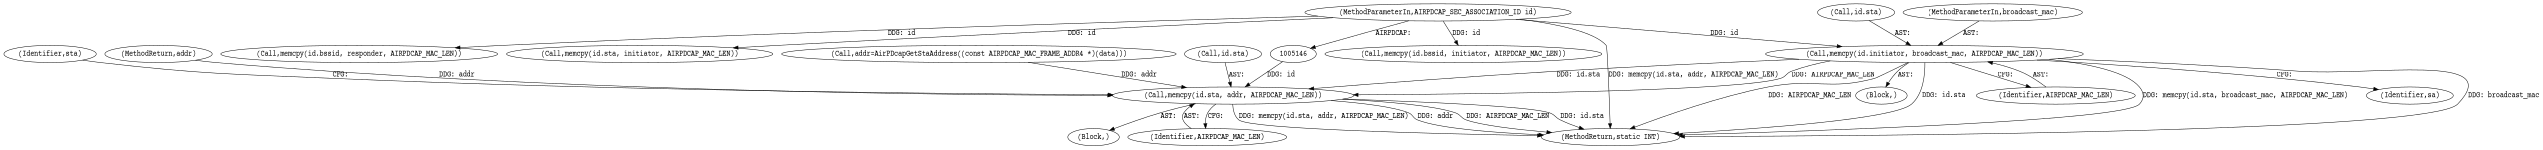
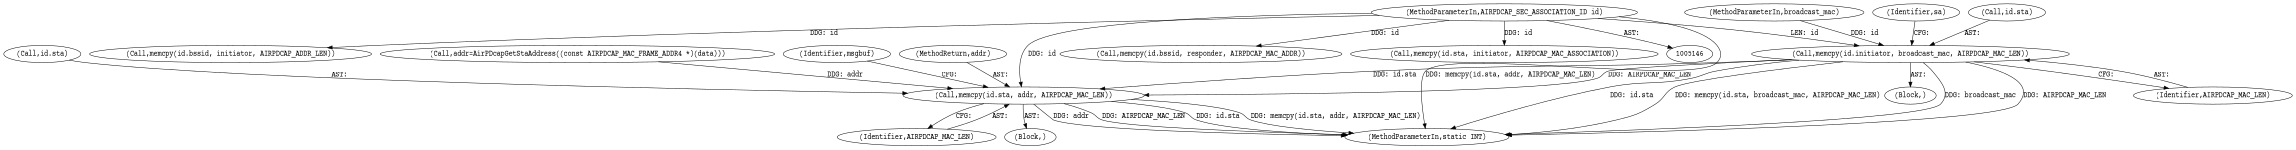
edge "(MethodParameterIn,AIRPDCAP_SEC_ASSOCIATION_ID id)" -> "1005146": label "AIRPDCAP: " -> "AST: "
edge "(MethodParameterIn,AIRPDCAP_SEC_ASSOCIATION_ID id)" -> "(Call,memcpy(id.initiator, broadcast_mac, AIRPDCAP_MAC_LEN))": label "DDG: id" -> "LEN: id"
edge "(MethodParameterIn,broadcast_mac)" -> "(Call,memcpy(id.initiator, broadcast_mac, AIRPDCAP_MAC_LEN))": label "AST: " -> "DDG: id"
node "(Identifier,sta)": label "(Identifier,sta)" -> "(Identifier,msgbuf)"
node "(Call,memcpy(id.bssid, responder, AIRPDCAP_MAC_LEN))": label "(Call,memcpy(id.bssid, responder, AIRPDCAP_MAC_LEN))" -> "(Call,memcpy(id.bssid, responder, AIRPDCAP_MAC_ADDR))"
node "(Call,memcpy(id.sta, initiator, AIRPDCAP_MAC_LEN))": label "(Call,memcpy(id.sta, initiator, AIRPDCAP_MAC_LEN))" -> "(Call,memcpy(id.sta, initiator, AIRPDCAP_MAC_ASSOCIATION))"
node "(Call,memcpy(id.bssid, initiator, AIRPDCAP_MAC_LEN))": label "(Call,memcpy(id.bssid, initiator, AIRPDCAP_MAC_LEN))" -> "(Call,memcpy(id.bssid, initiator, AIRPDCAP_ADDR_LEN))"
edge "(Call,memcpy(id.initiator, broadcast_mac, AIRPDCAP_MAC_LEN))" -> "(Identifier,sa)": reversed
edge "1005146" -> "(Call,memcpy(id.sta, addr, AIRPDCAP_MAC_LEN))": now "(MethodParameterIn,AIRPDCAP_SEC_ASSOCIATION_ID id)" -> "(Call,memcpy(id.sta, addr, AIRPDCAP_MAC_LEN))"
edge "(MethodReturn,addr)" -> "(Call,memcpy(id.sta, addr, AIRPDCAP_MAC_LEN))": label "DDG: addr" -> "AST: "
node "(MethodReturn,static INT)": label "(MethodReturn,static INT)" -> "(MethodParameterIn,static INT)"
